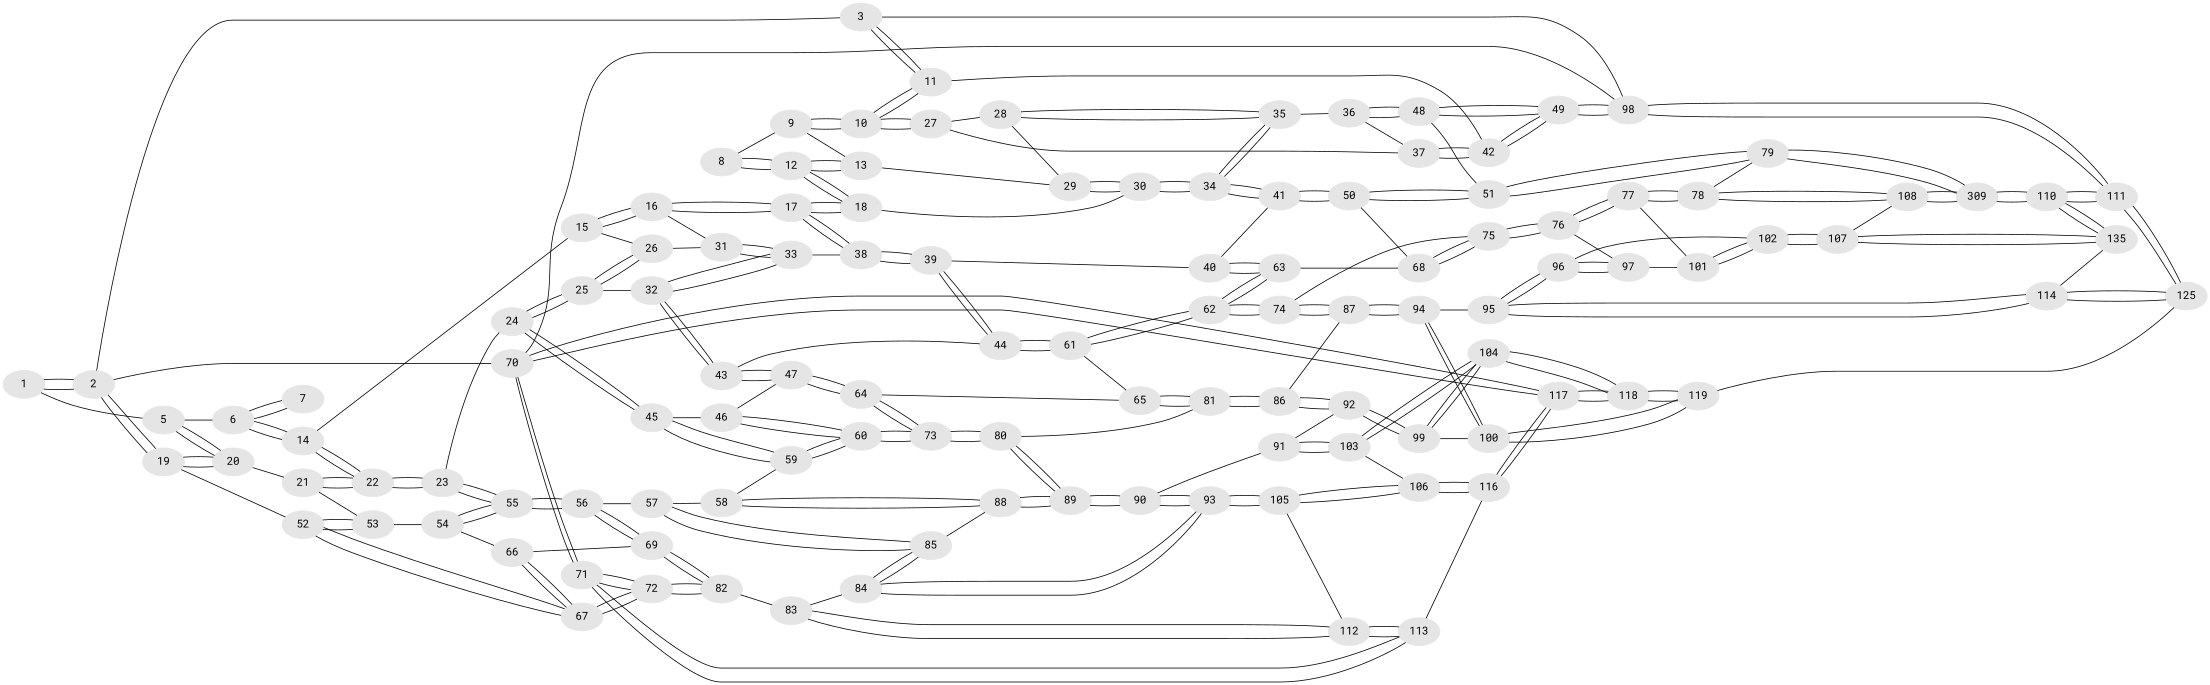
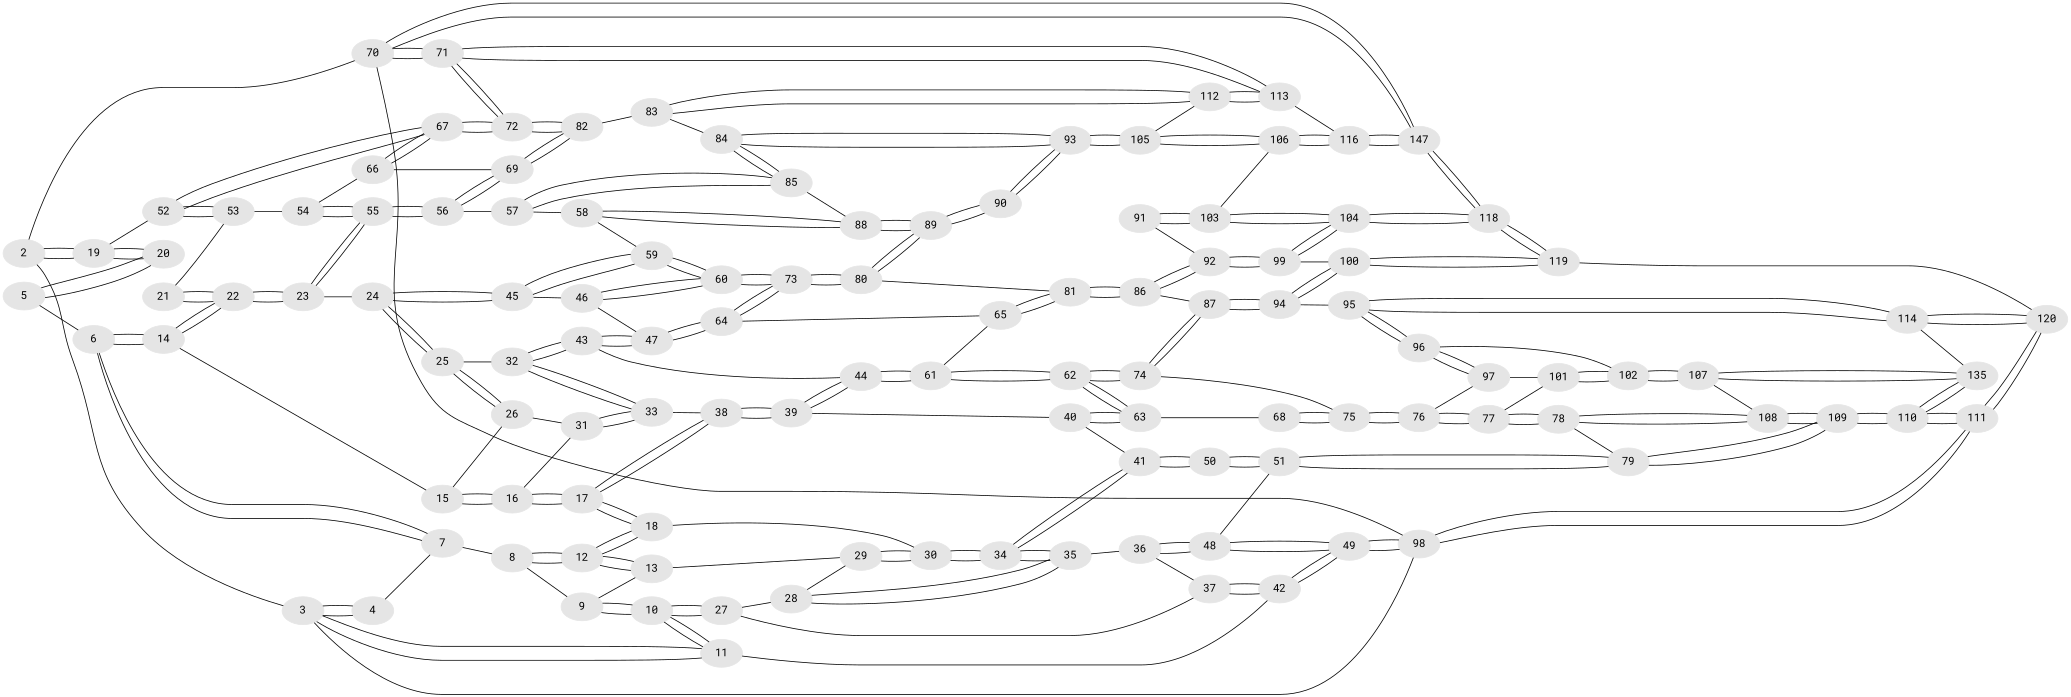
node "309": label "309" -> "109"
edge "50" -- "68": removed
node "125": label "125" -> "120"
node "1": removed
node "117": label "117" -> "147"
edge "20" -- "21": removed
edge "91" -- "90": removed
edge "7" -- "8": added
node "4": added
